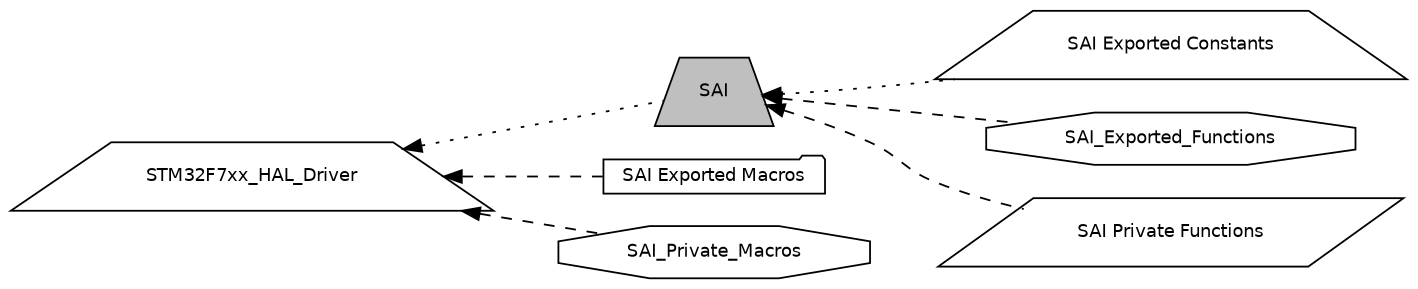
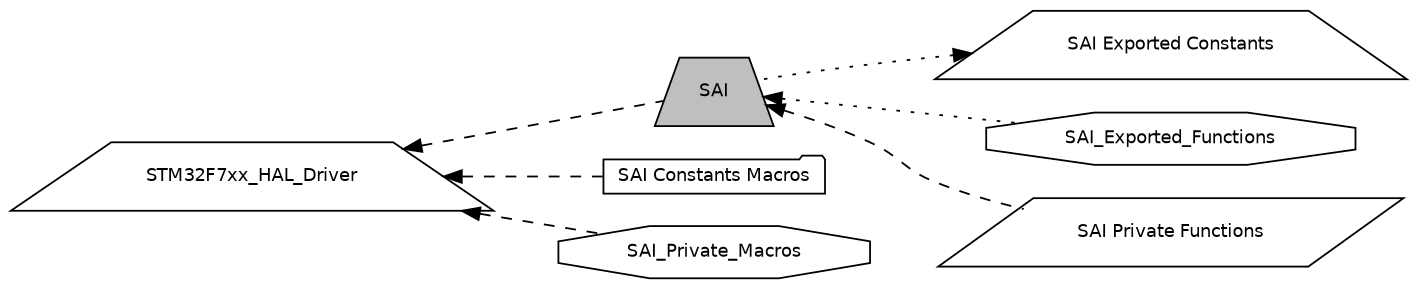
edge "SAI Exported Constants" -> "SAI": reversed
edge "SAI_Exported_Functions" -> "SAI": style dashed -> dotted
edge "SAI" -> "STM32F7xx_HAL_Driver": style dotted -> dashed
node "SAI Exported Macros": label "SAI Exported Macros" -> "SAI Constants Macros"
